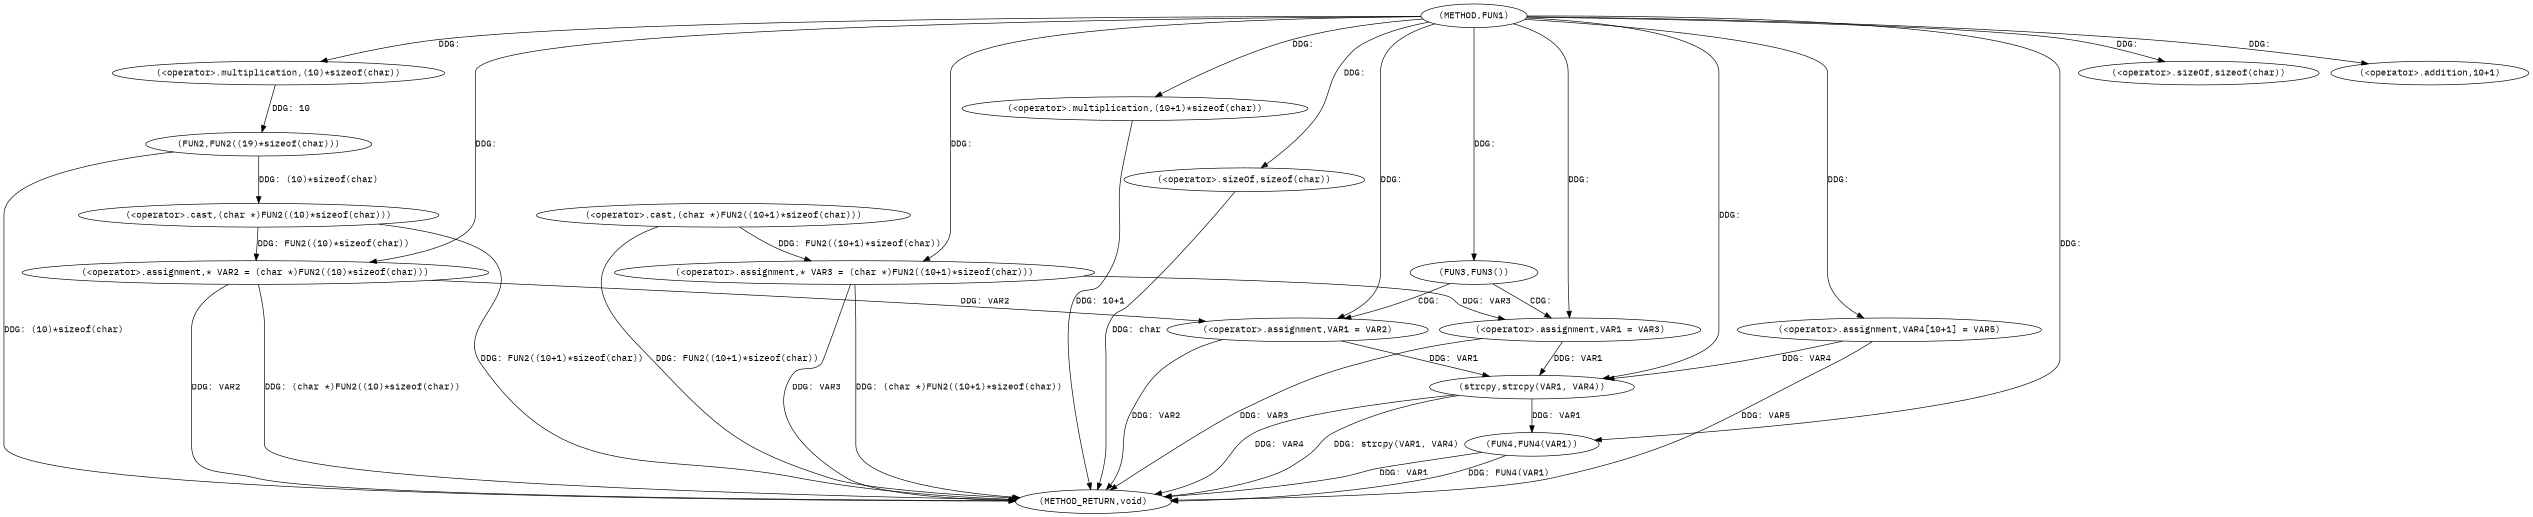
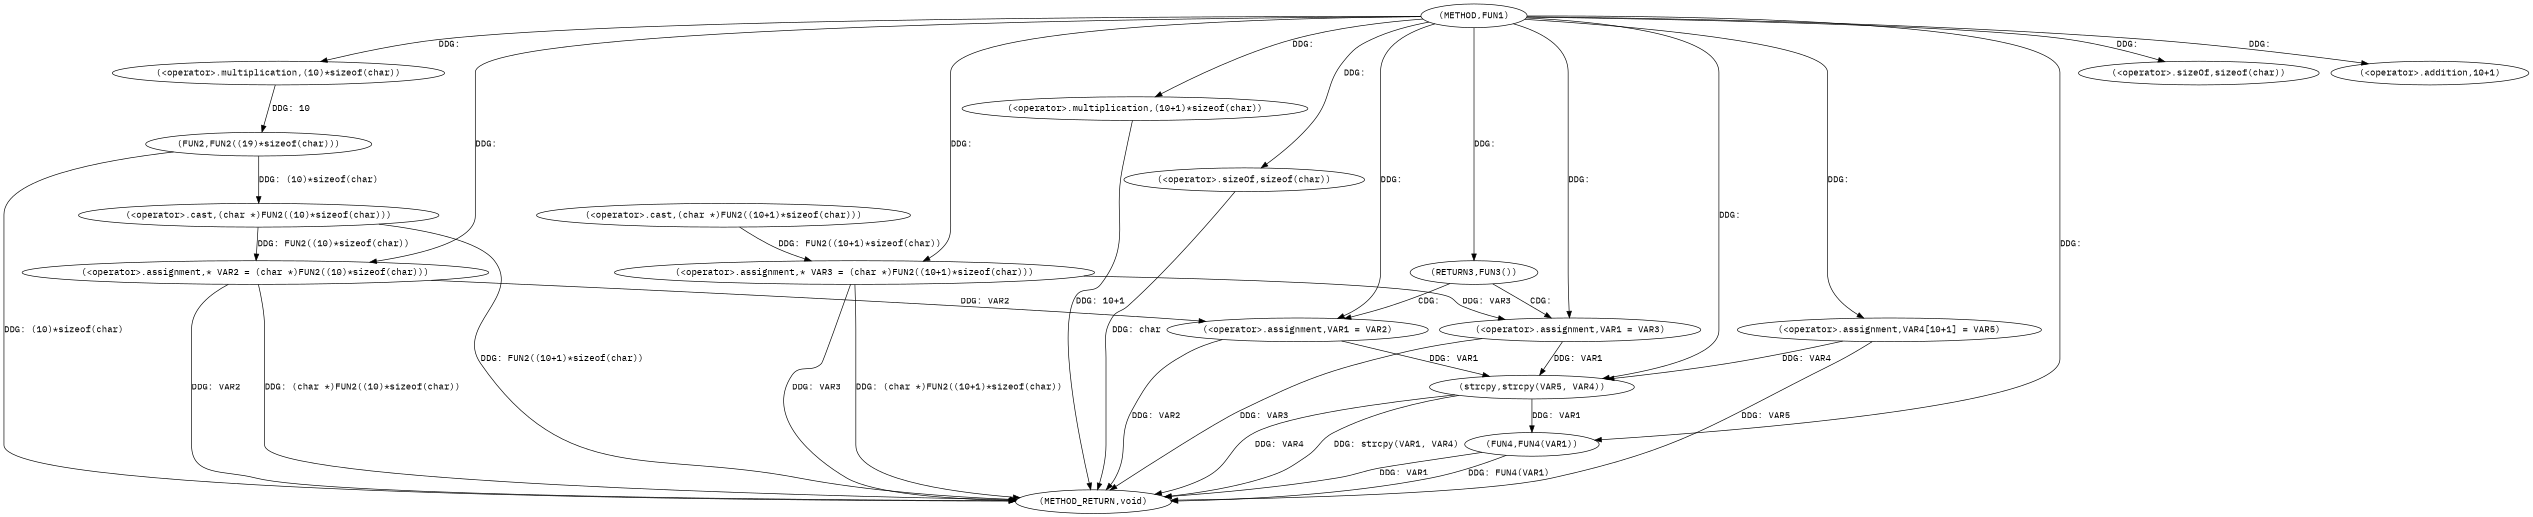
node "(FUN3,FUN3())": label "(FUN3,FUN3())" -> "(RETURN3,FUN3())"
node "(strcpy,strcpy(VAR1, VAR4))": label "(strcpy,strcpy(VAR1, VAR4))" -> "(strcpy,strcpy(VAR5, VAR4))"
edge "(<operator>.cast,(char *)FUN2((10+1)*sizeof(char)))" -> "(METHOD_RETURN,void)": removed, label "DDG: FUN2((10+1)*sizeof(char))"
